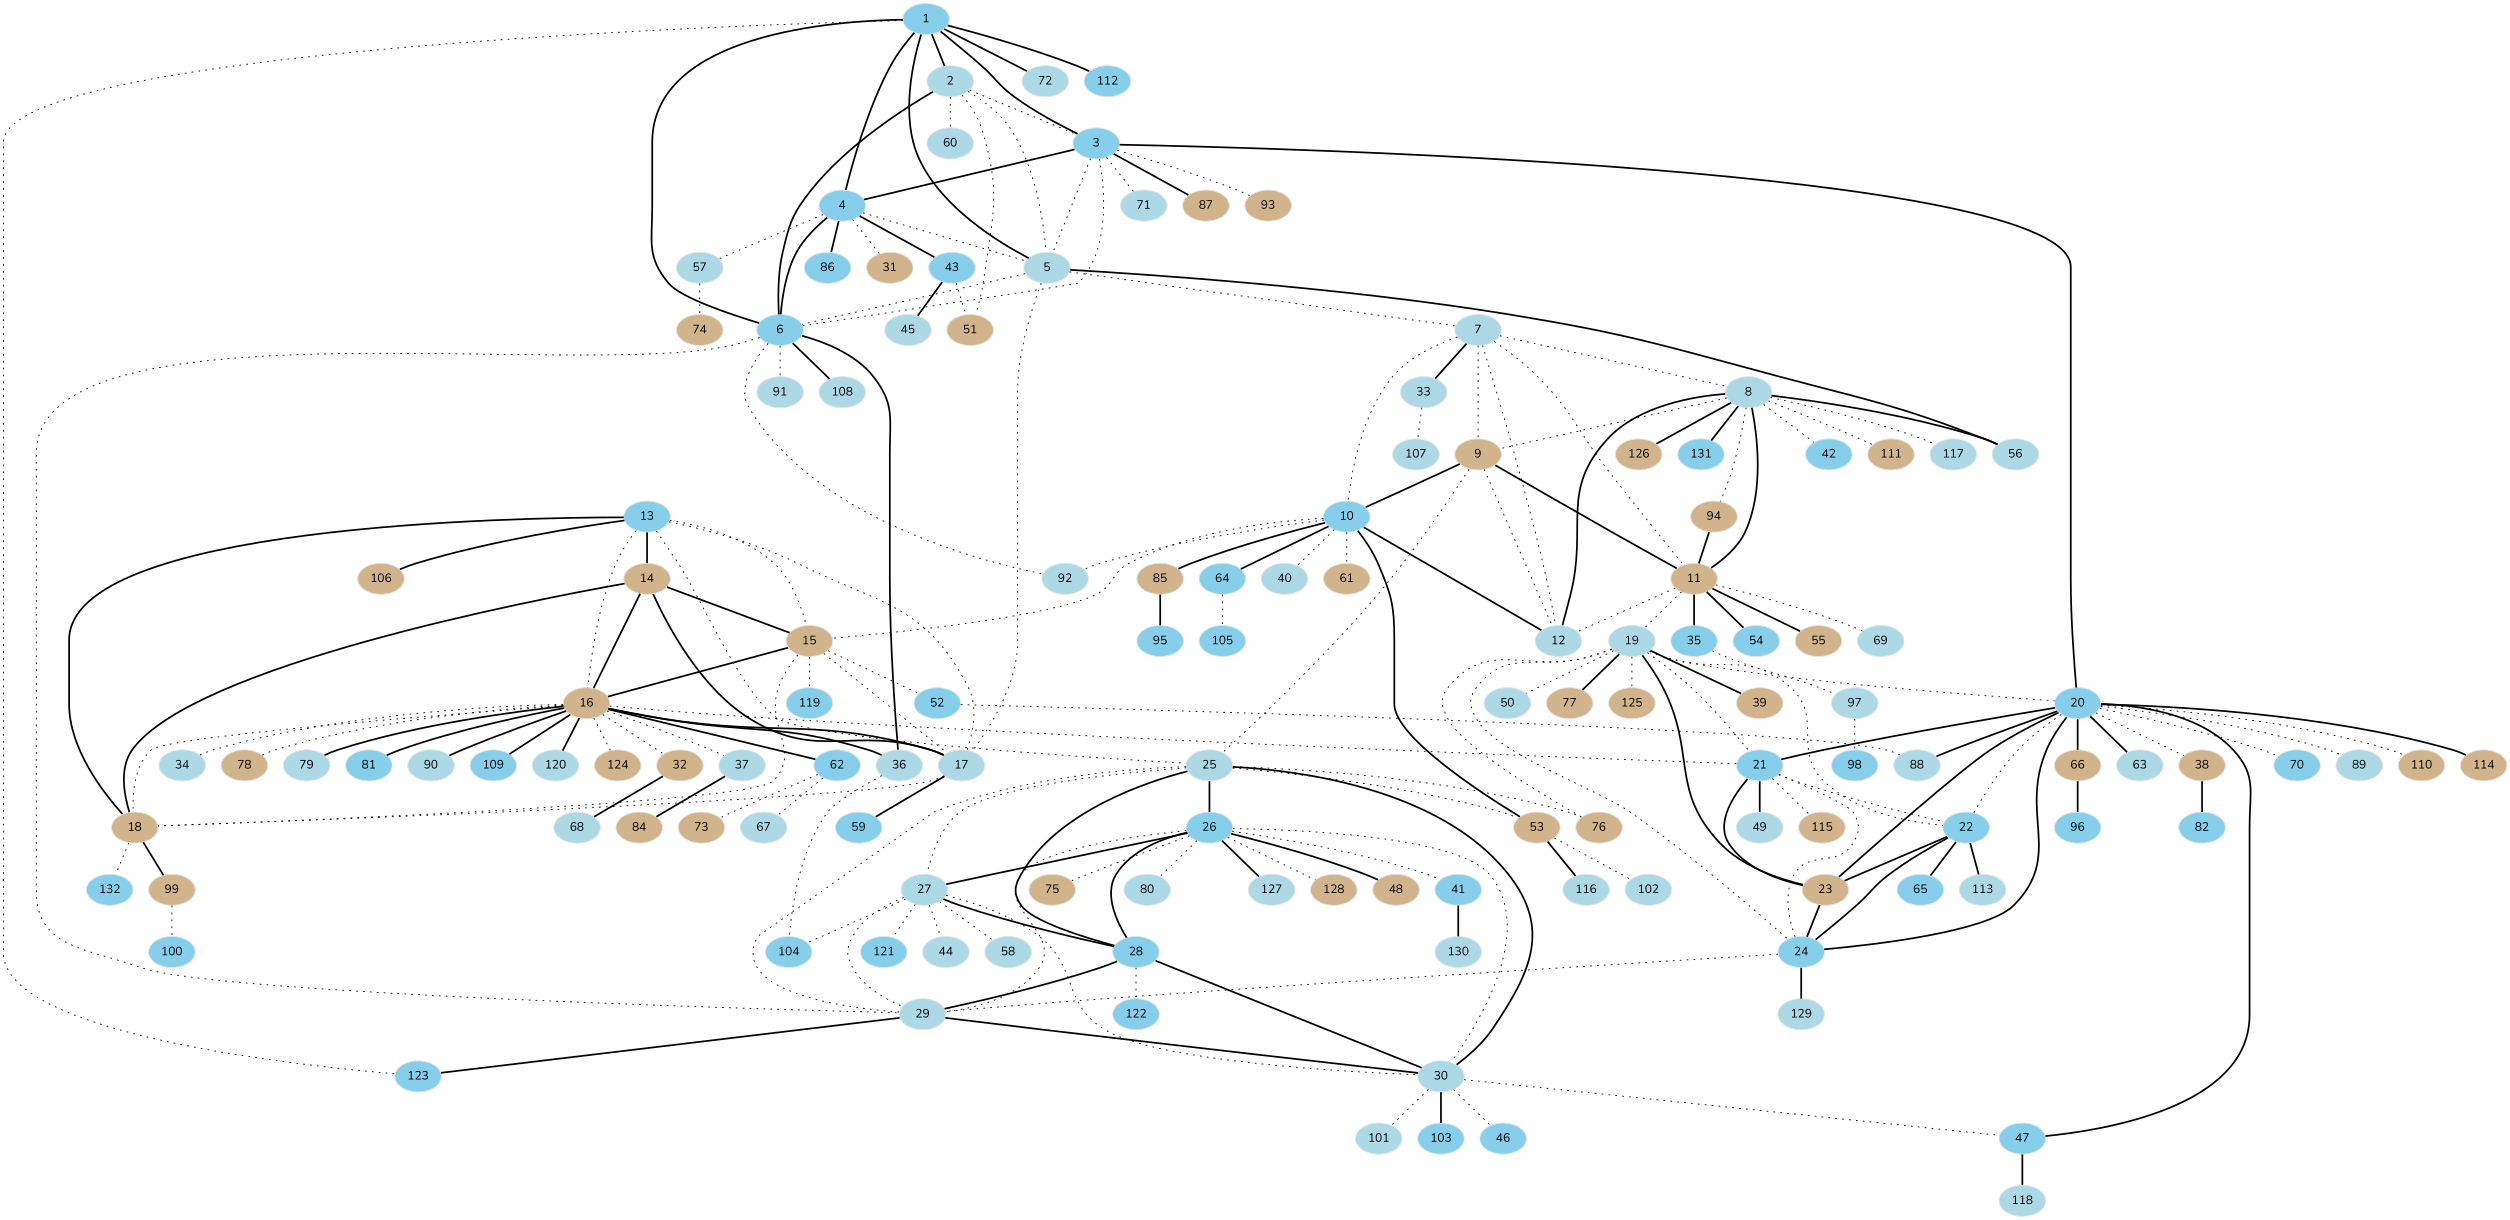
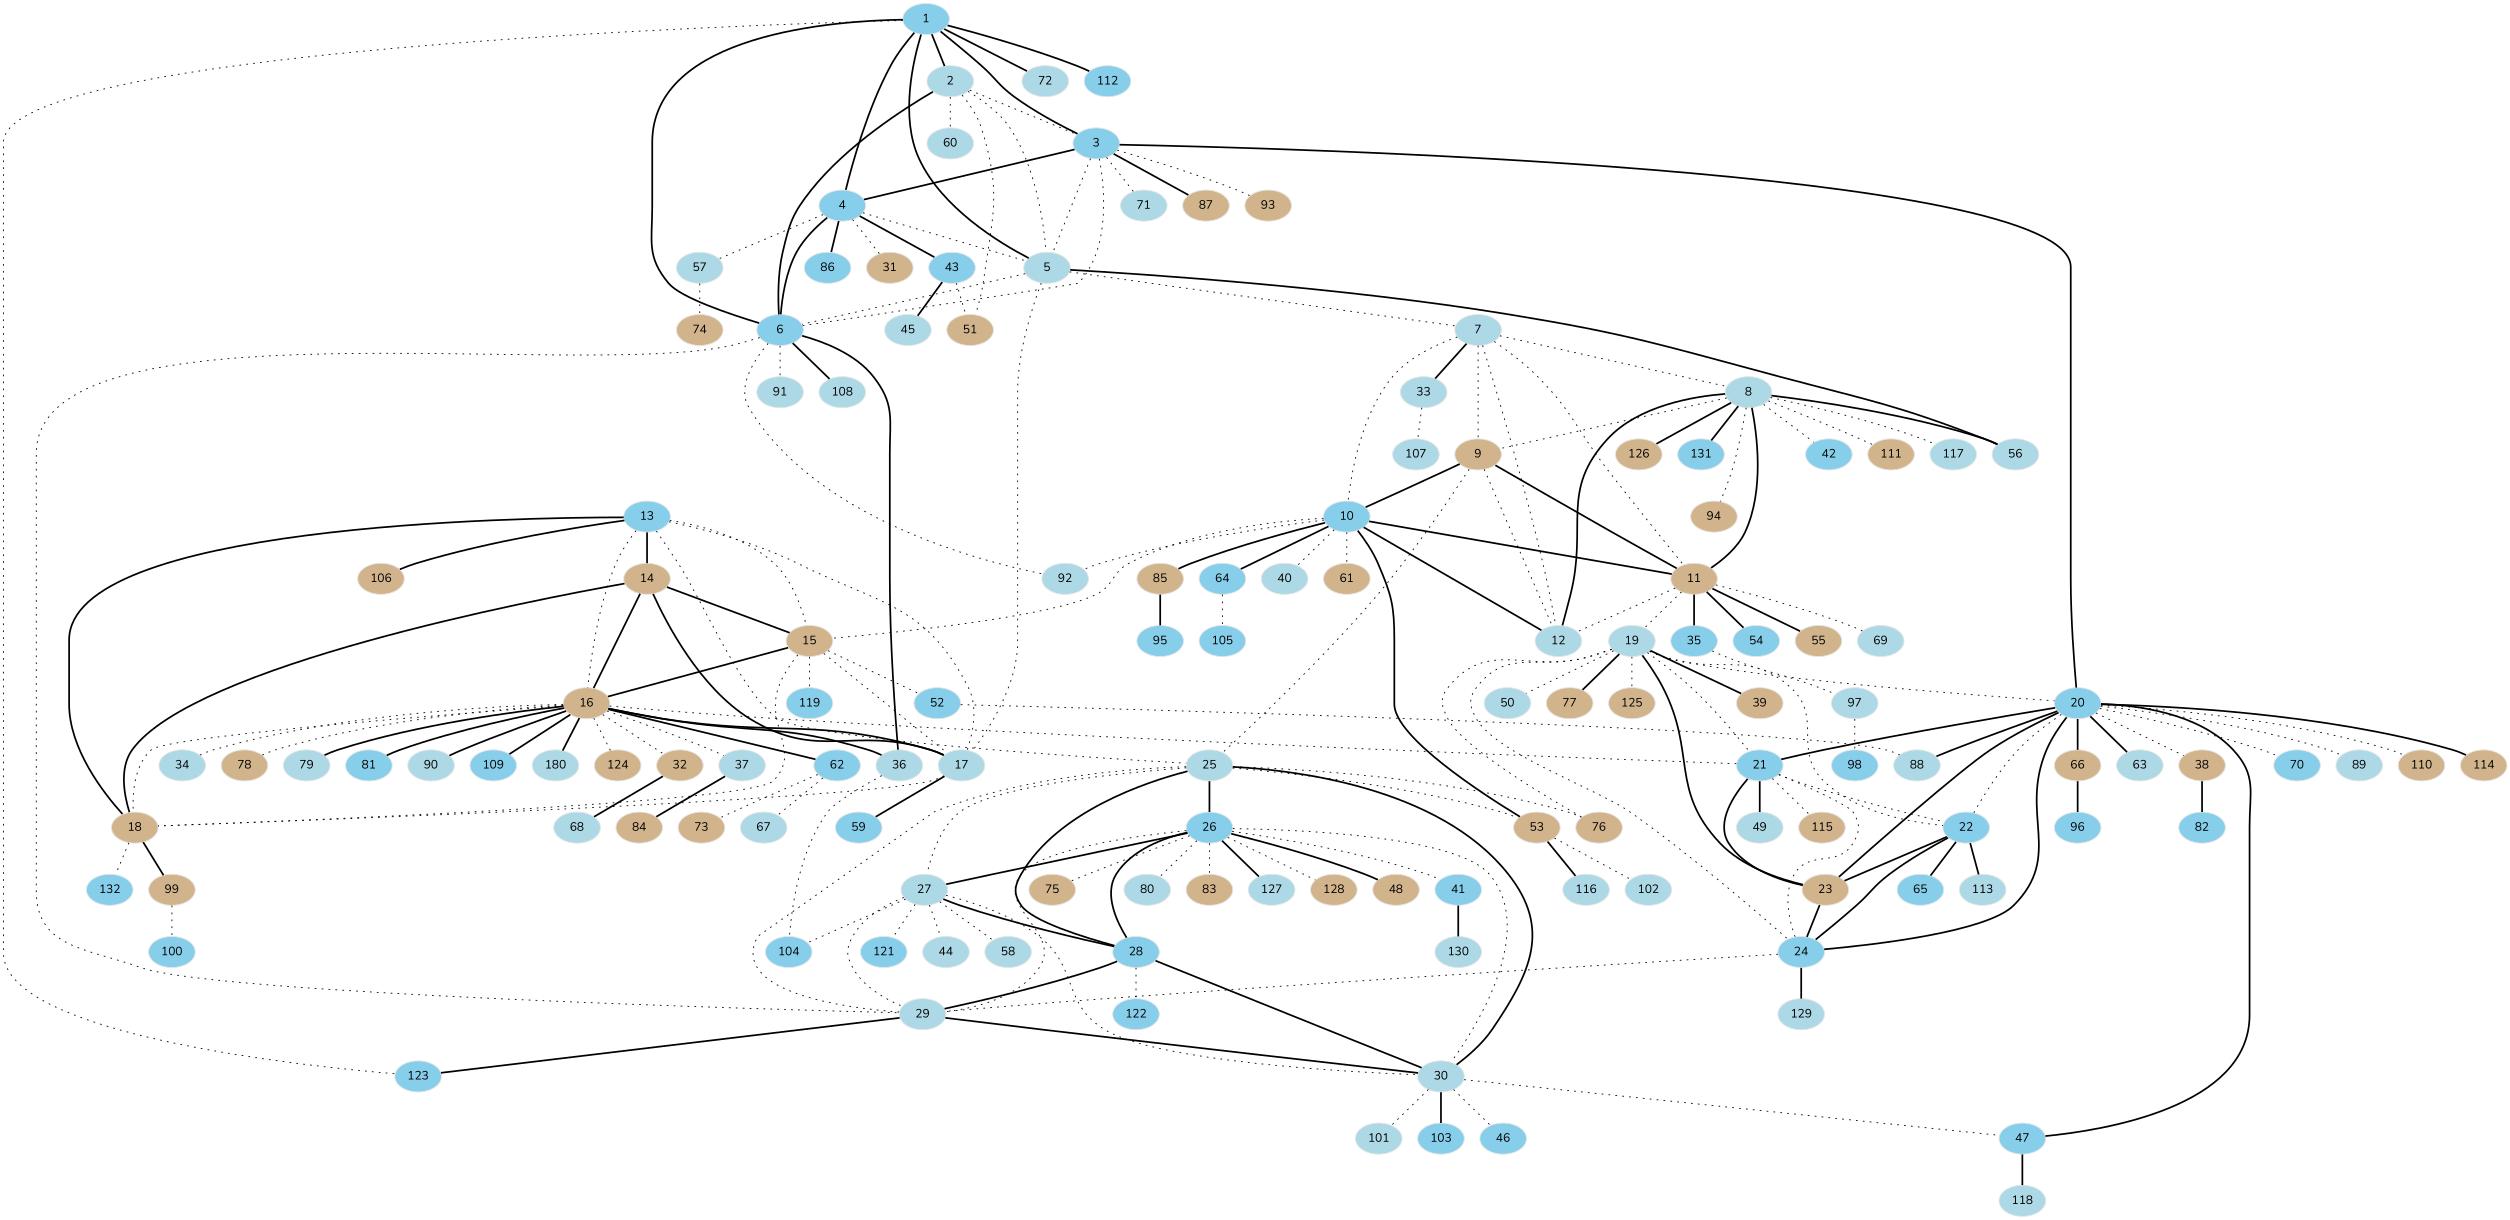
edge "94" -- "11": now "10" -- "11"
node "120": label "120" -> "180"
node "83": added
